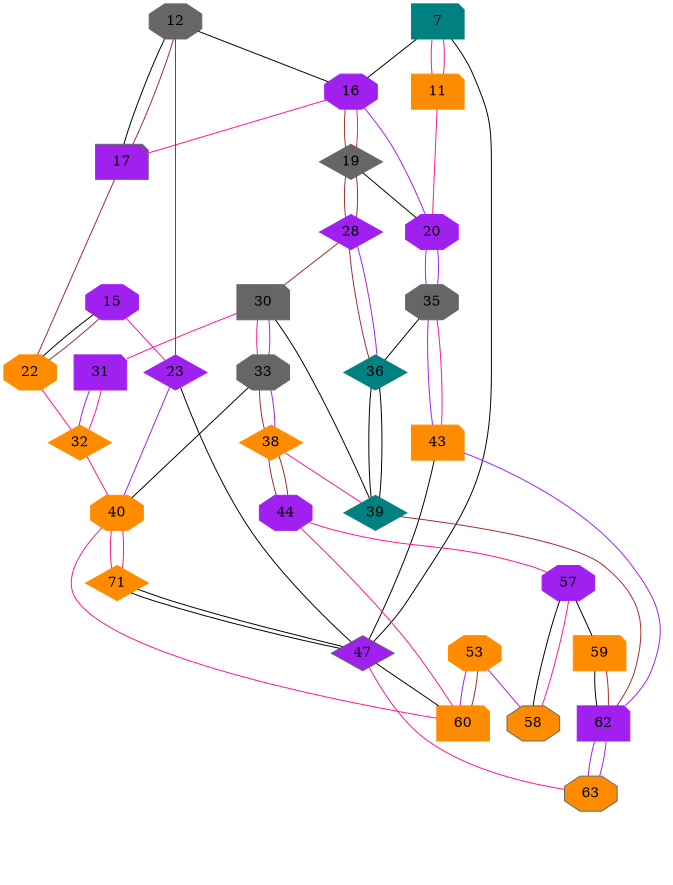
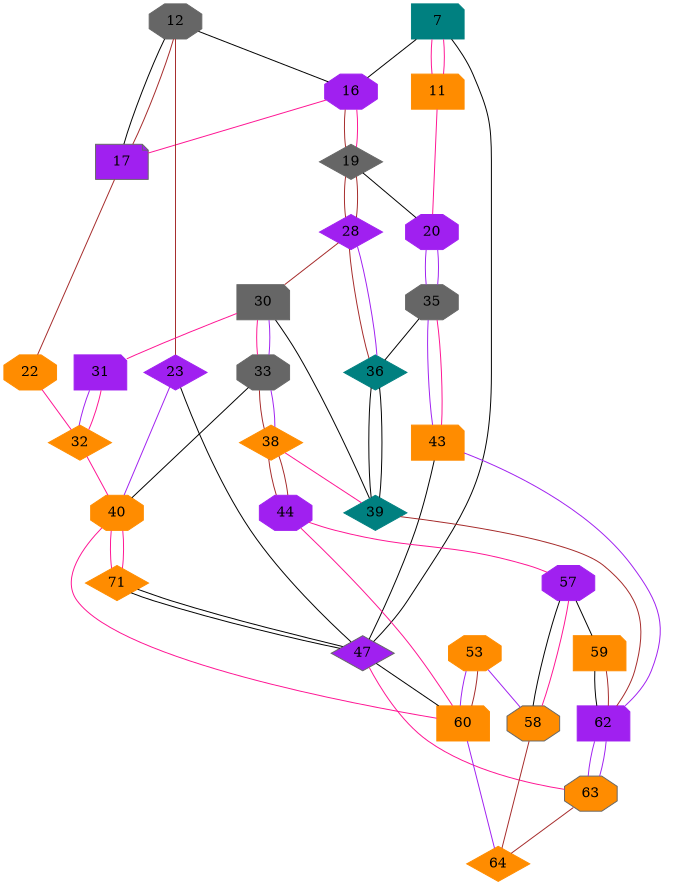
edge "16" -- "20": removed
node "15": removed
node "64": added
